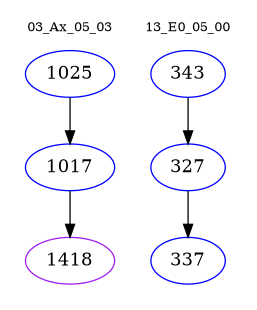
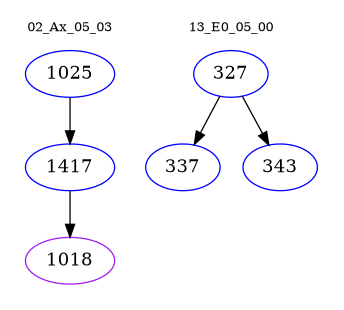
cluster "03_Ax_05_03": label "03_Ax_05_03" -> "02_Ax_05_03"
edge "343" -> "327": reversed
node "1017": label "1017" -> "1417"
node "1418": label "1418" -> "1018"
